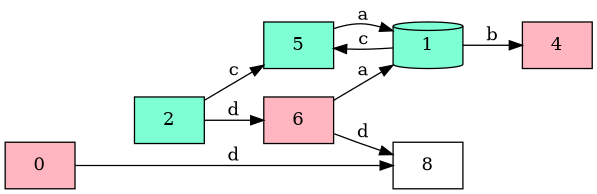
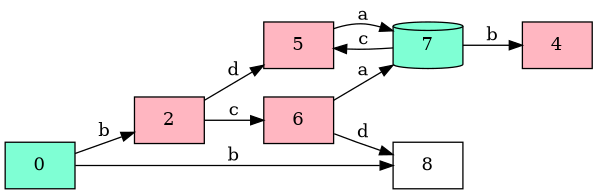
node "5": fillcolor aquamarine -> lightpink
node "1": label "1" -> "7"
edge "2" -> "5": label "c" -> "d"
edge "2" -> "6": label "d" -> "c"
node "2": fillcolor aquamarine -> lightpink
edge "0" -> "2": added, label "b"
edge "0" -> "8": label "d" -> "b"
node "0": fillcolor lightpink -> aquamarine
